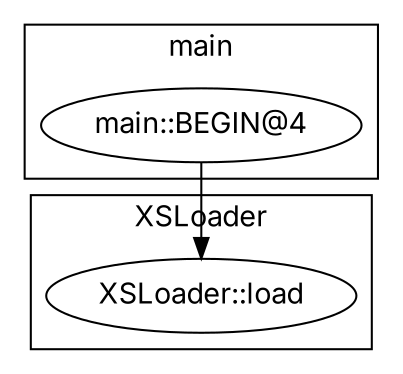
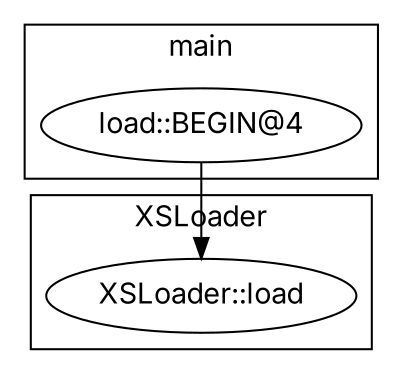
node "main::BEGIN@4": label "main::BEGIN@4" -> "load::BEGIN@4"
